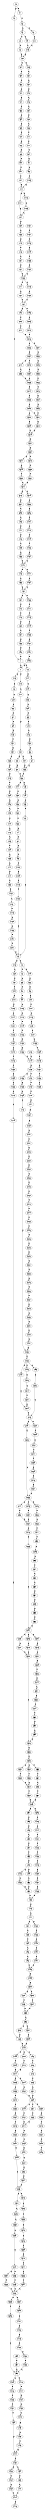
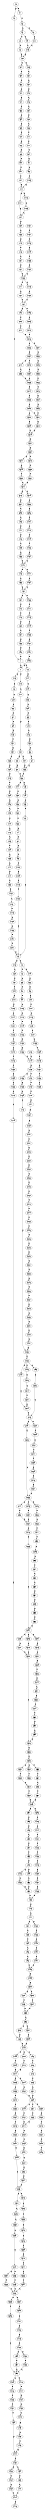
edge "S363" -> "S372": removed, label "G"
edge "S422" -> "S429": added, label "G"
